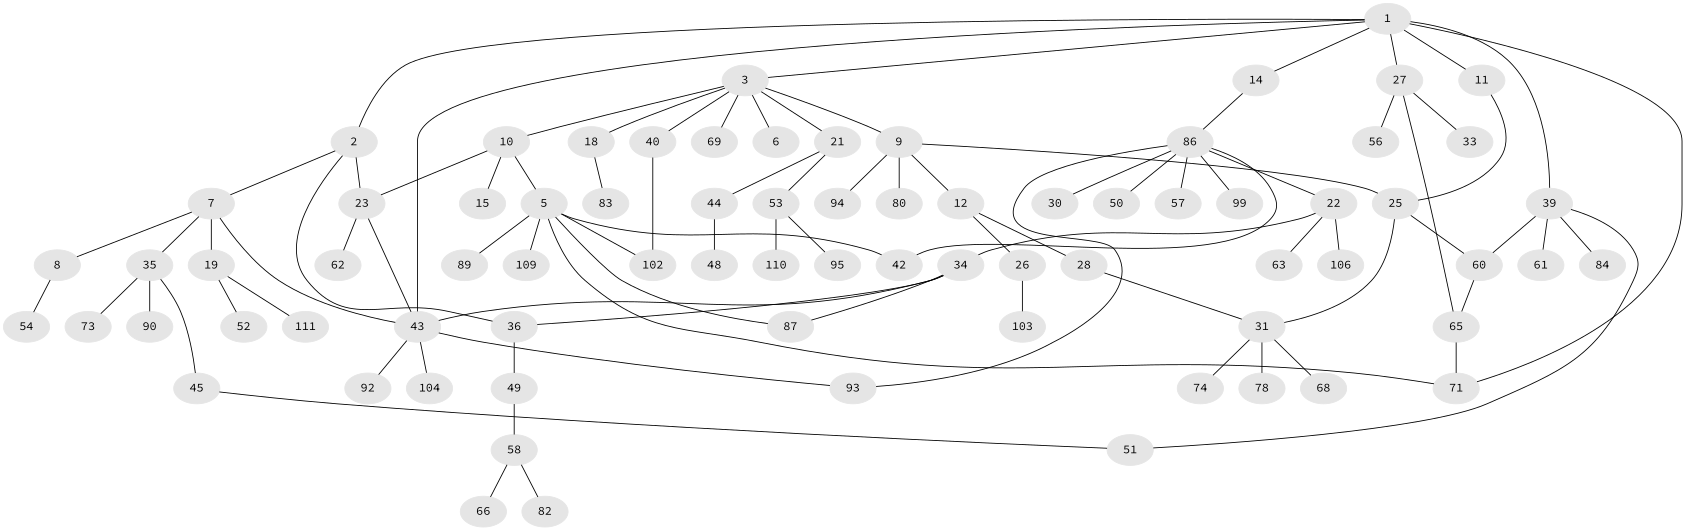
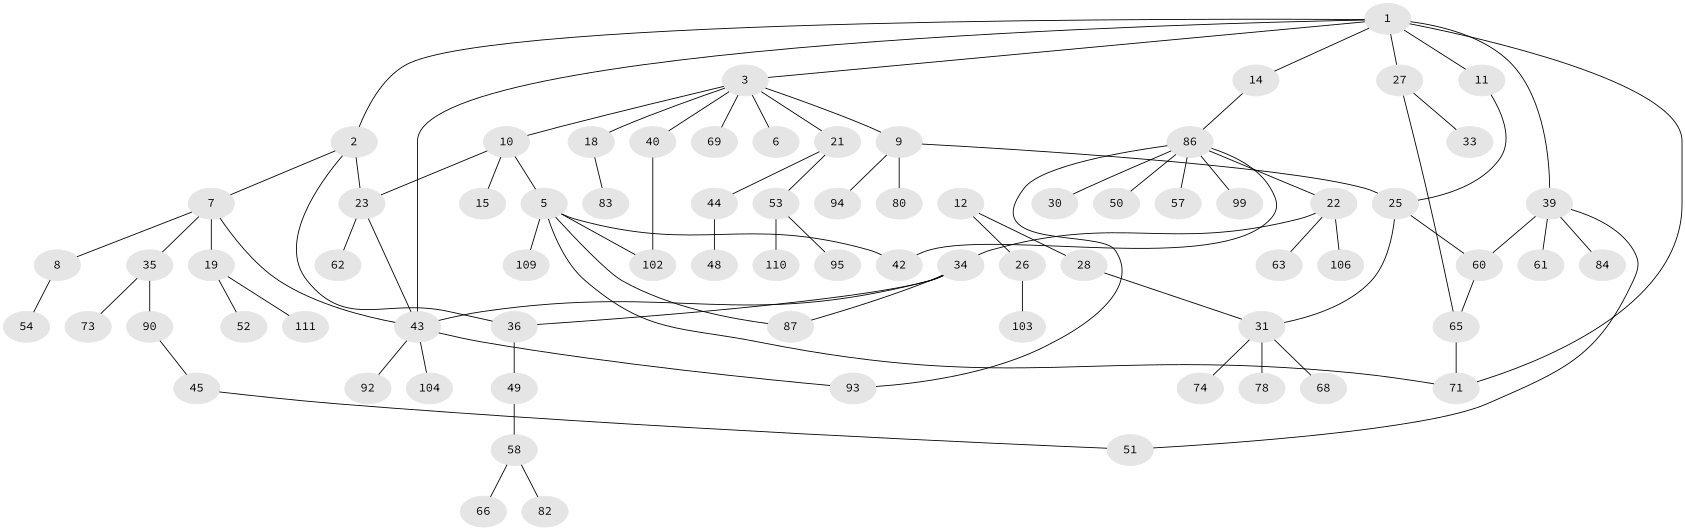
node "56": removed
edge "9" -- "12": removed
node "89": removed
edge "35" -- "45": now "90" -- "45"
